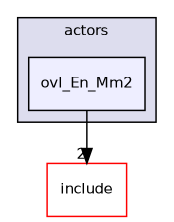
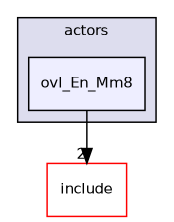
node "ovl_En_Mm2": label "ovl_En_Mm2" -> "ovl_En_Mm8"
